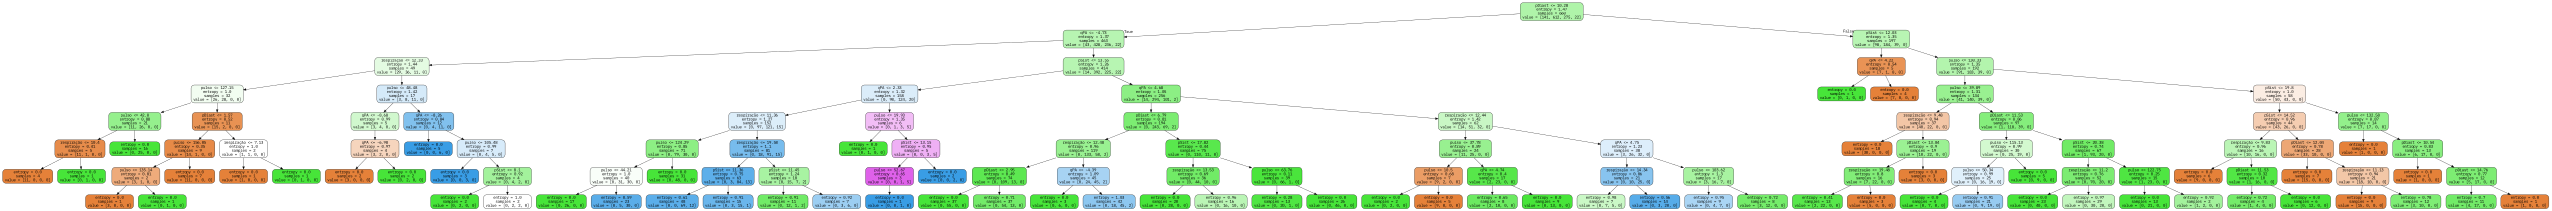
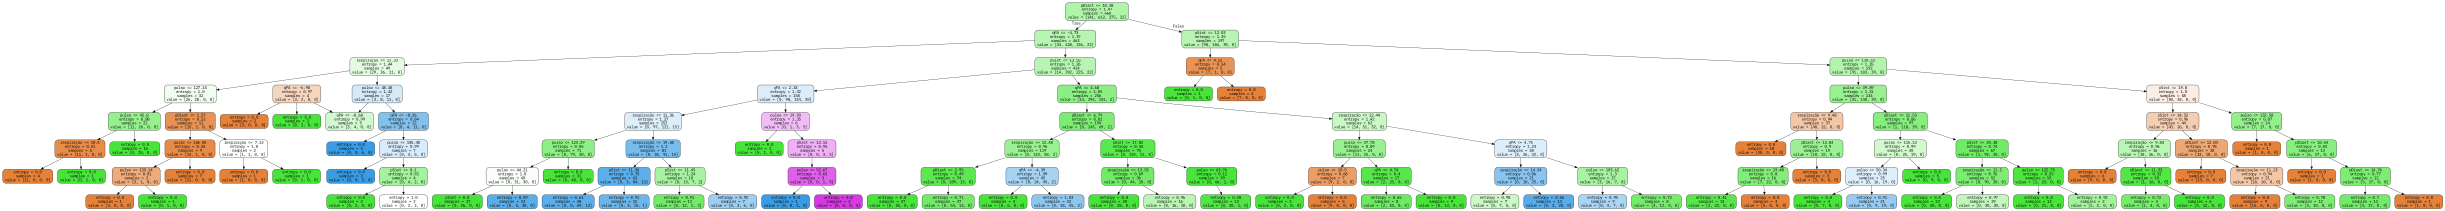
edge "qPA <= -8.68 entropy = 0.99 samples = 5 value = [3, 4, 0, 0]" -> "qPA <= -6.98 entropy = 0.97 samples = 4 value = [3, 2, 0, 0]": reversed
node "entropy = 0.0 samples = 2 value = [0, 0, 2, 0]": removed
node "entropy = 0.0 samples = 17 value = [0, 26, 0, 0]": label "entropy = 0.0 samples = 17 value = [0, 26, 0, 0]" -> "pSist = 0.0 samples = 17 value = [0, 26, 0, 0]"
node "entropy = 0.0 samples = 2 value = [0, 0, 0, 5]": added
node "entropy = 0.0 samples = 26 value = [0, 46, 0, 0]": removed
